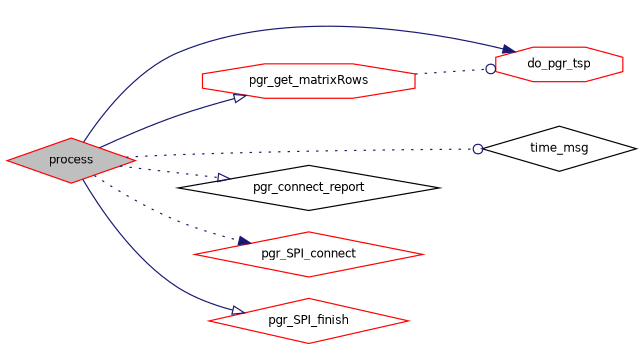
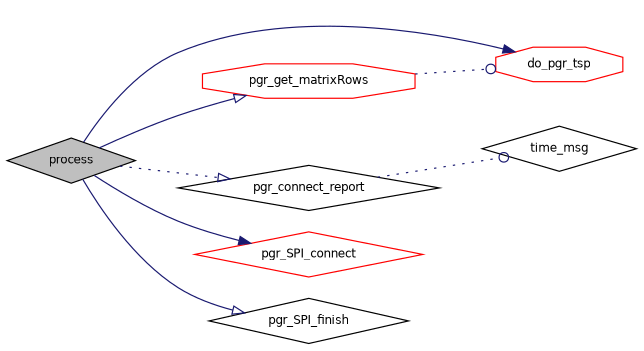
edge "process" -> "time_msg": now "pgr_connect_report" -> "time_msg"
node "process": color red -> black
edge "process" -> "pgr_SPI_connect": style dotted -> solid
node "pgr_SPI_finish": color red -> black
